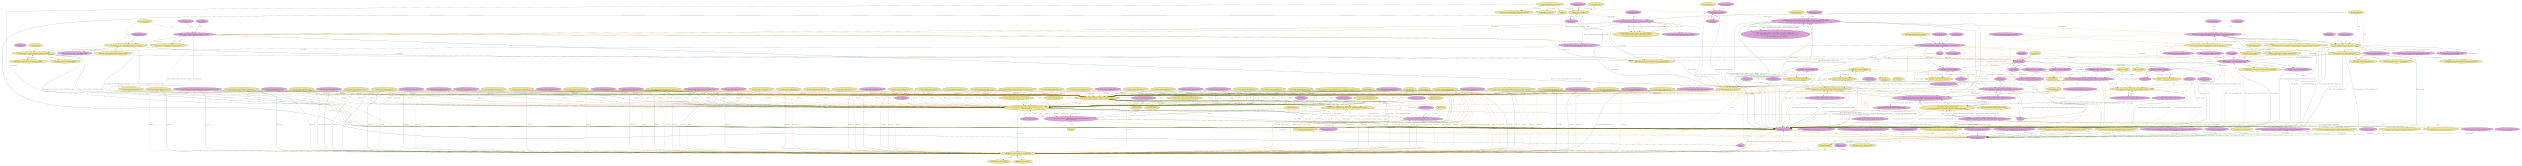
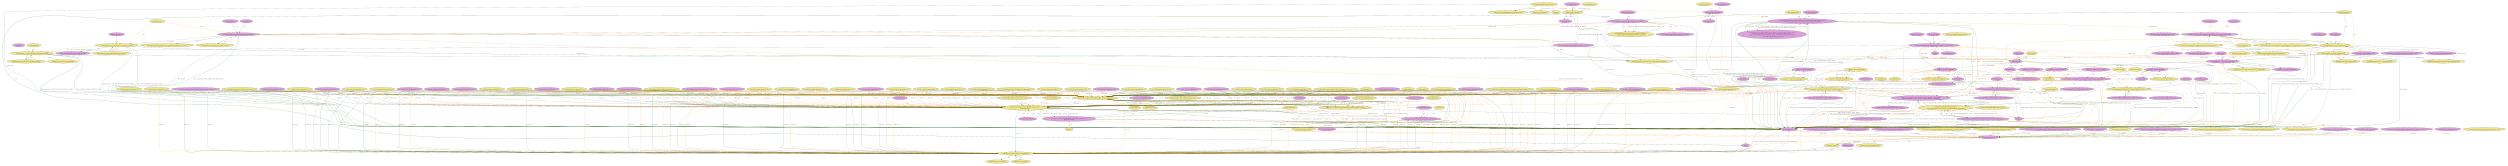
node "(ControlStructure,if (bmval2 & FATTR4_WORD2_SECURITY_LABEL))": added
node "(Call,status = nfs_ok)": removed
